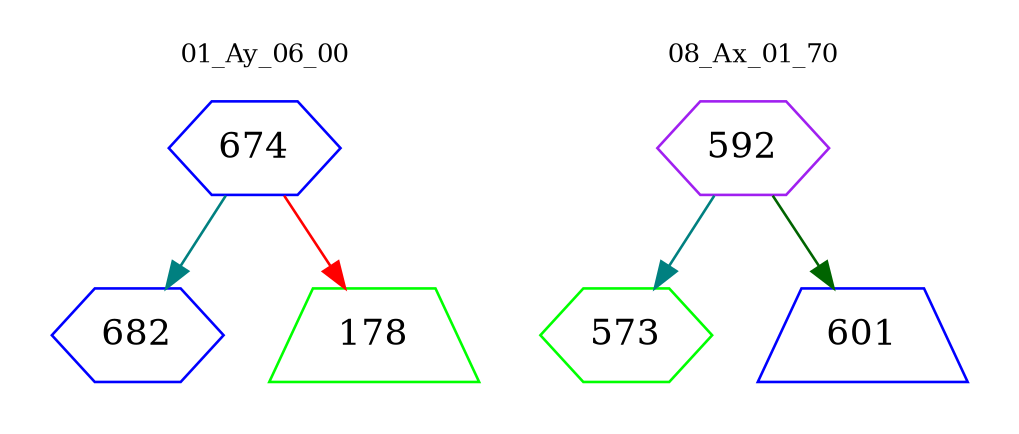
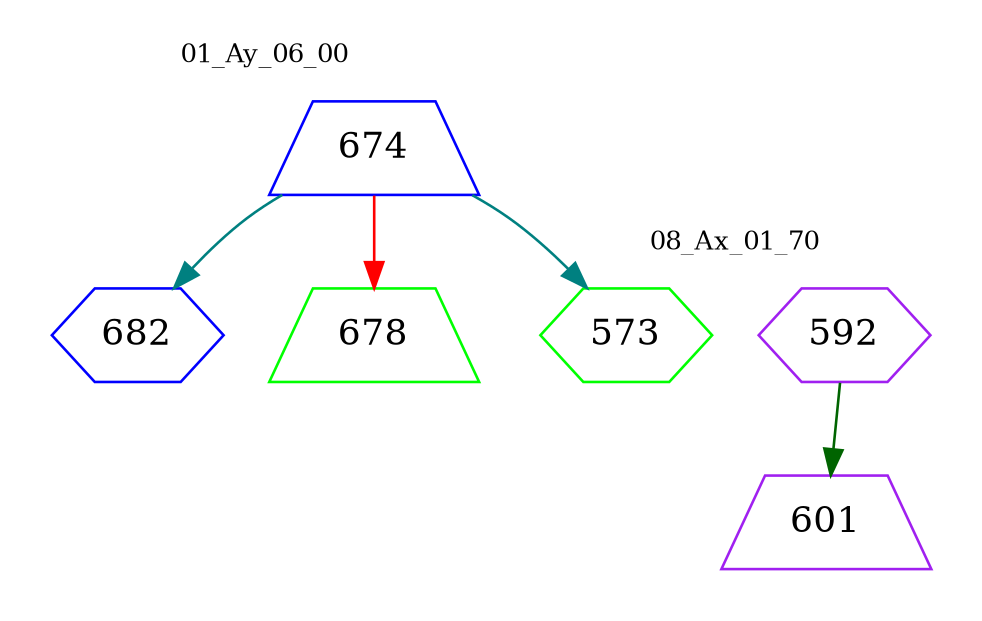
node "674": shape hexagon -> trapezium
edge "592" -> "573": now "674" -> "573"
node "178": label "178" -> "678"
node "601": color blue -> purple
